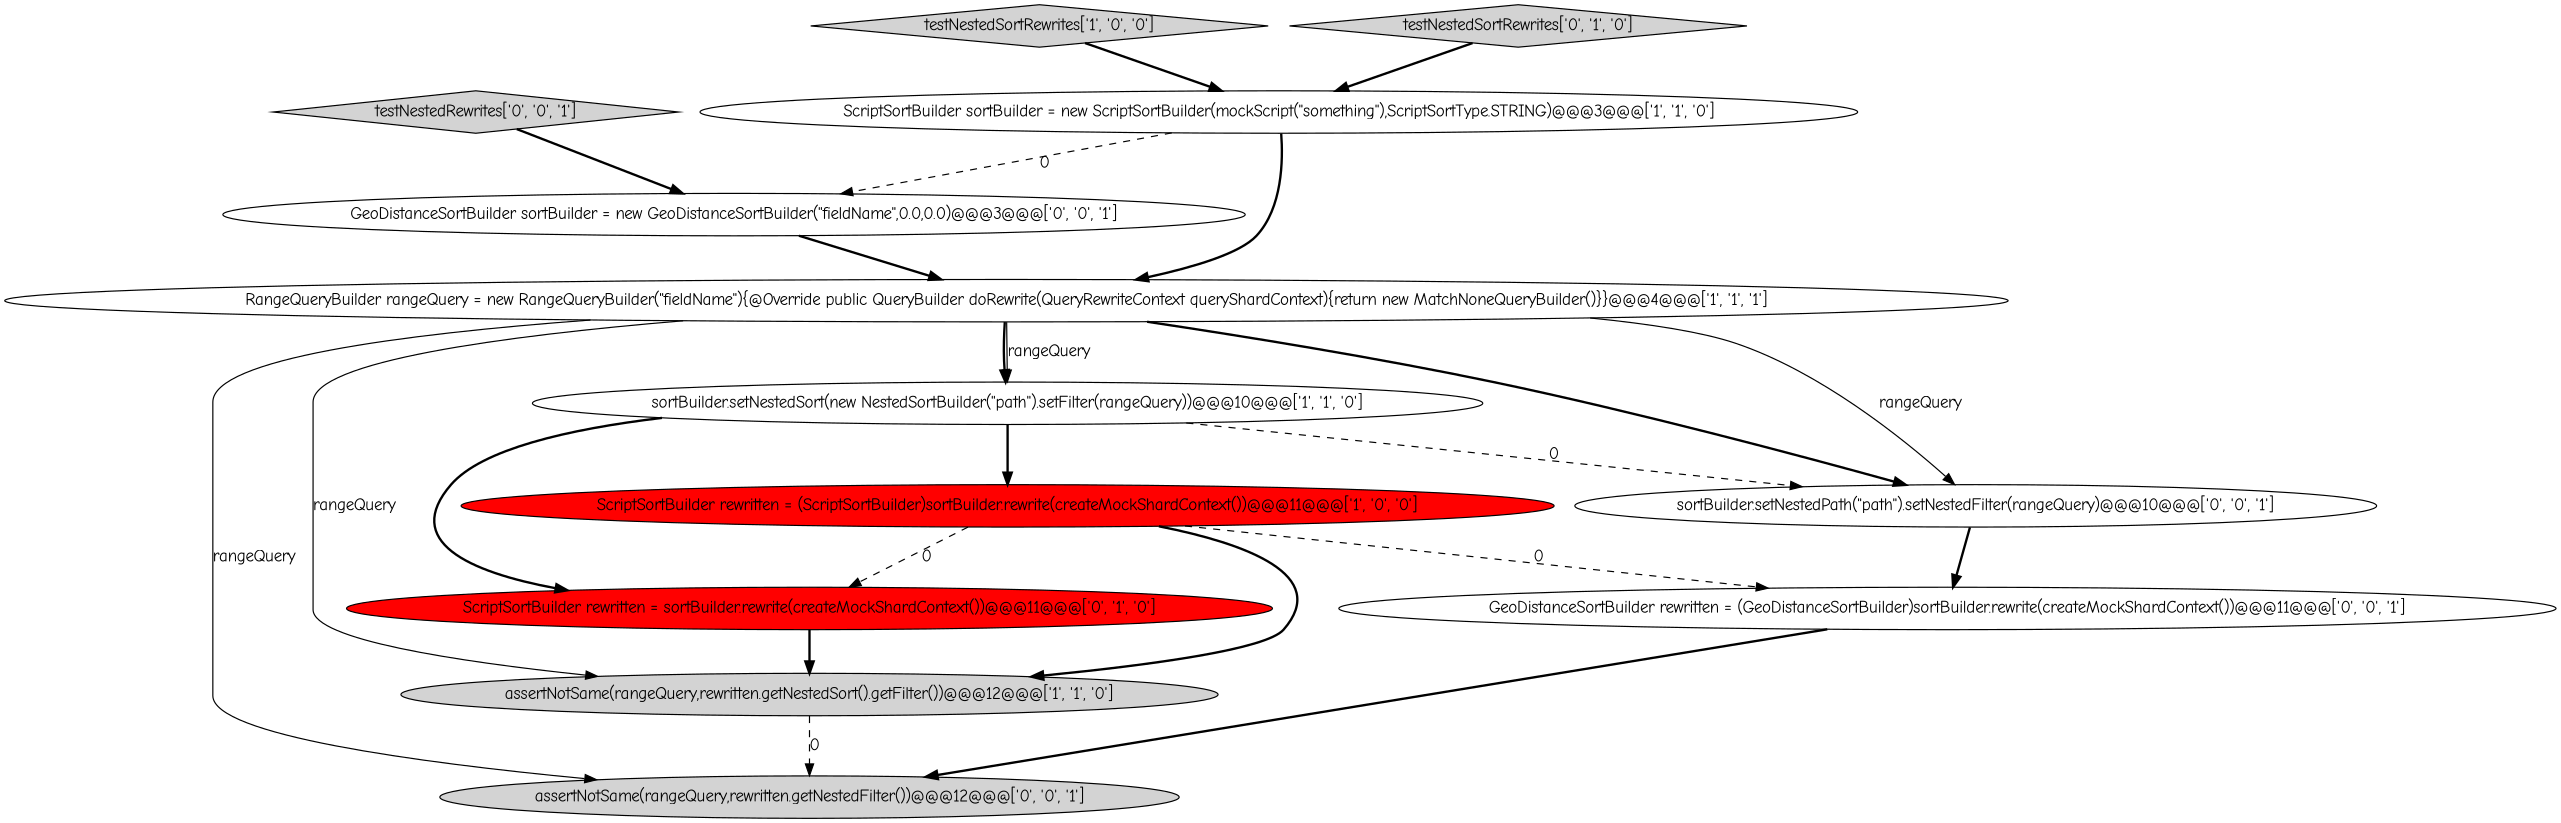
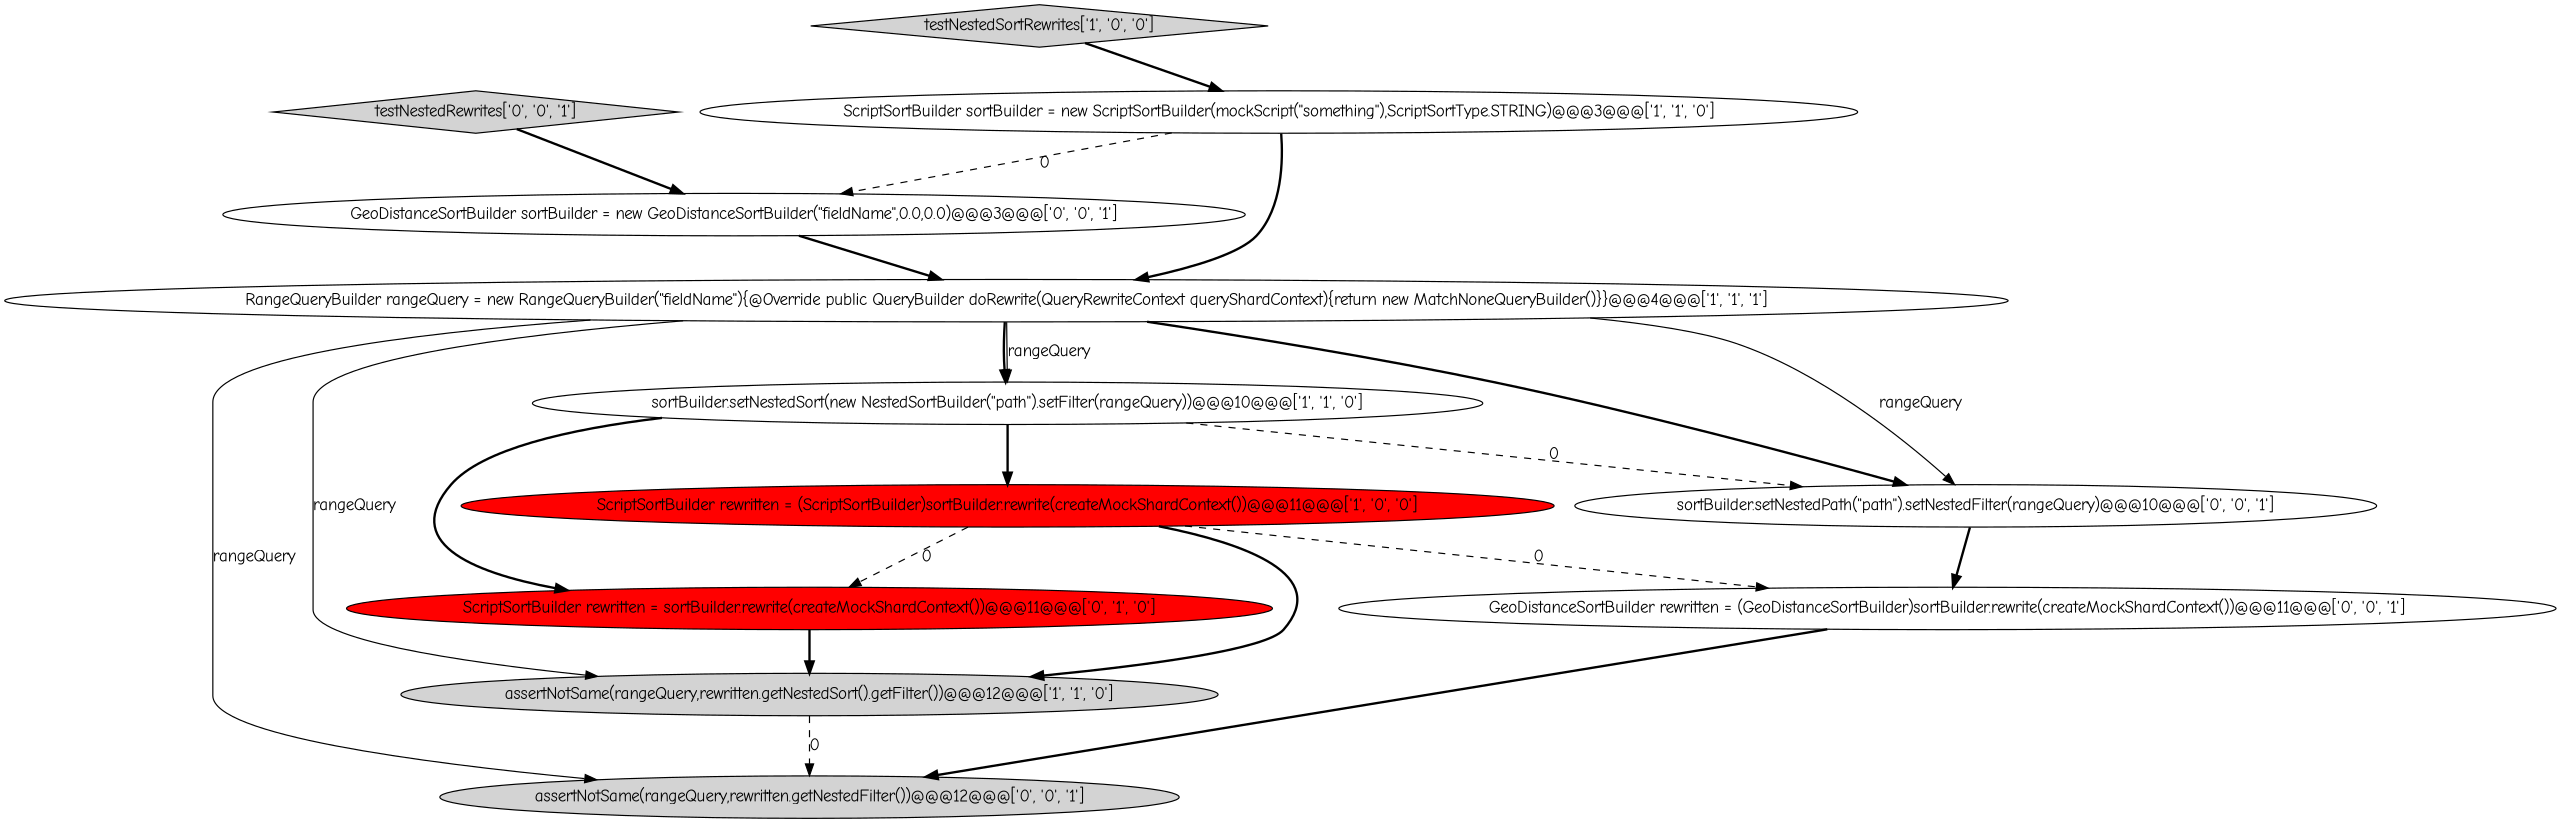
node "testNestedSortRewrites['0', '1', '0']": removed
